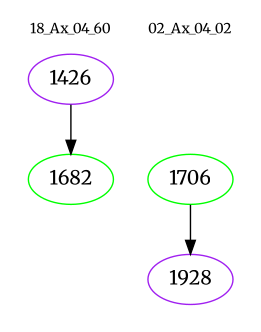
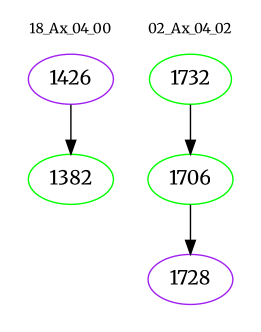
cluster "18_Ax_04_60": label "18_Ax_04_60" -> "18_Ax_04_00"
node "1732": added
node "1682": label "1682" -> "1382"
node "1928": label "1928" -> "1728"
